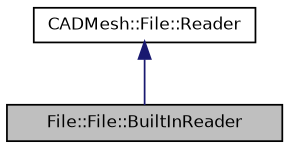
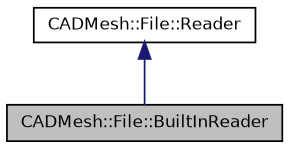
node "File::File::BuiltInReader": label "File::File::BuiltInReader" -> "CADMesh::File::BuiltInReader"
